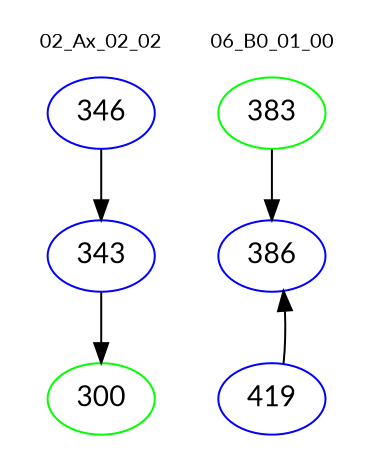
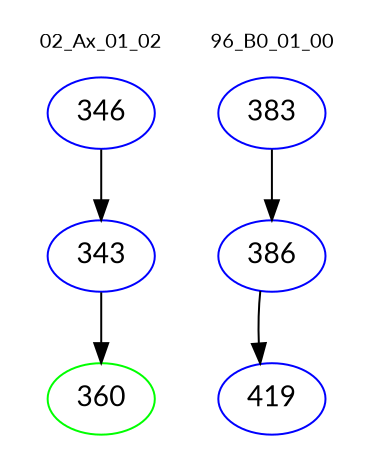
cluster "02_Ax_02_02": label "02_Ax_02_02" -> "02_Ax_01_02"
cluster "06_B0_01_00": label "06_B0_01_00" -> "96_B0_01_00"
node "383": color green -> blue
edge "419" -> "386": reversed
node "300": label "300" -> "360"
